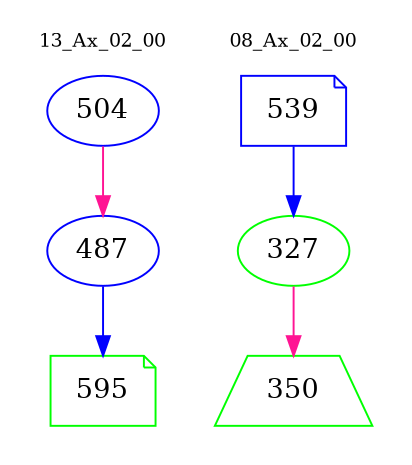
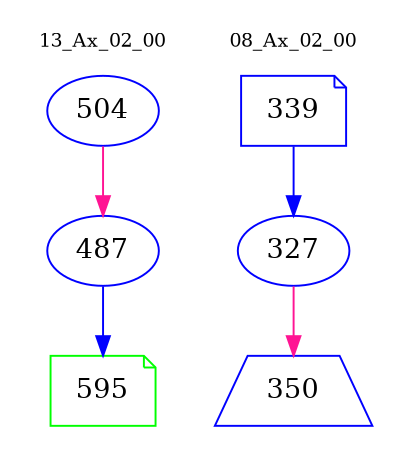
node "539": label "539" -> "339"
node "327": color green -> blue
node "350": color green -> blue
